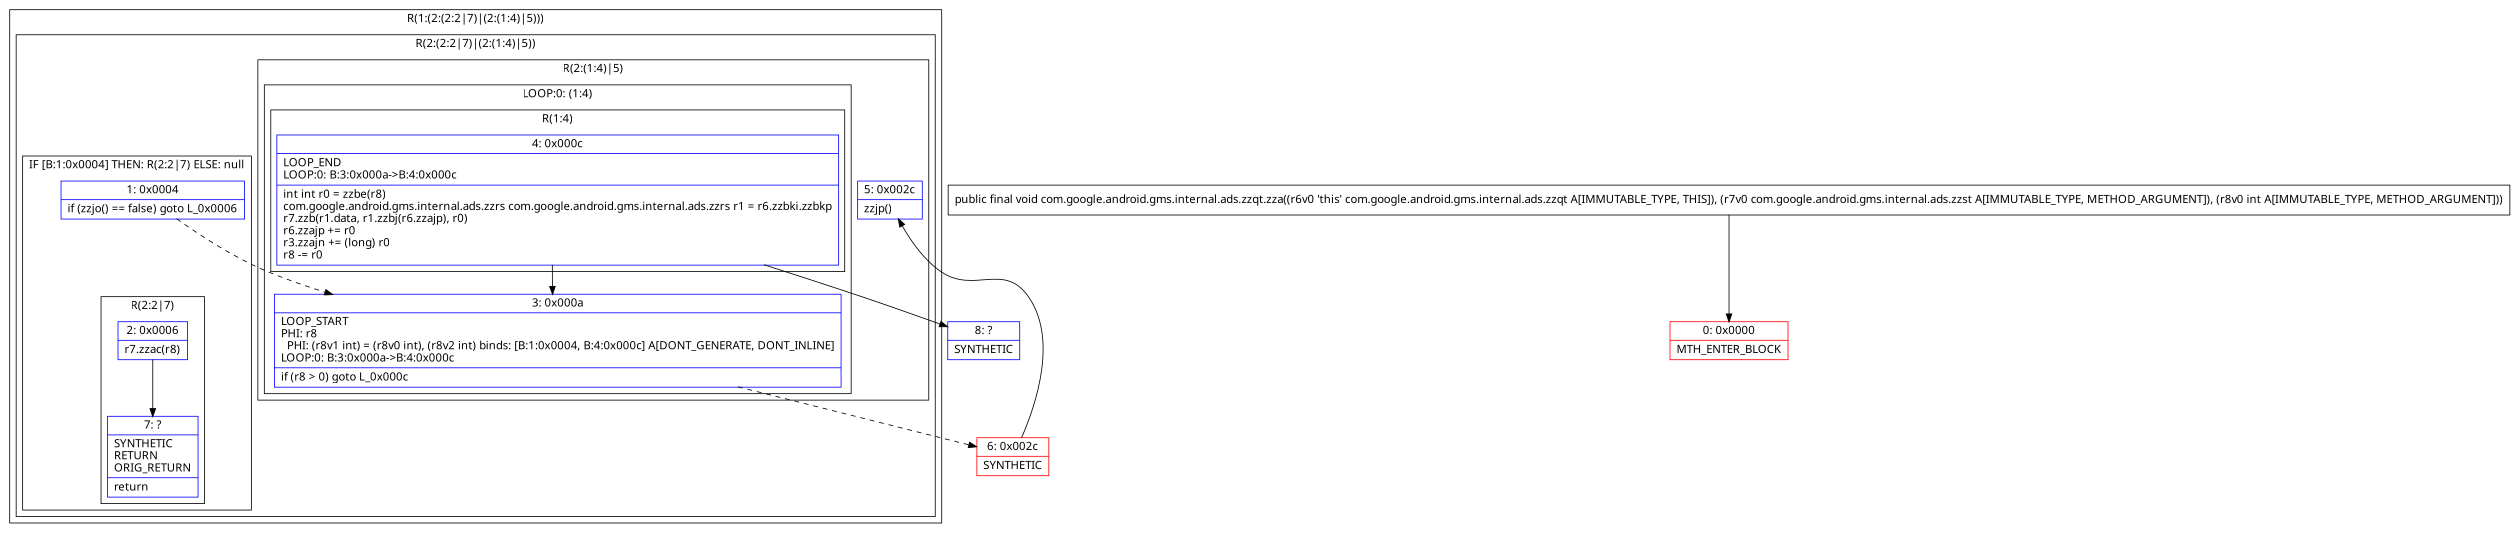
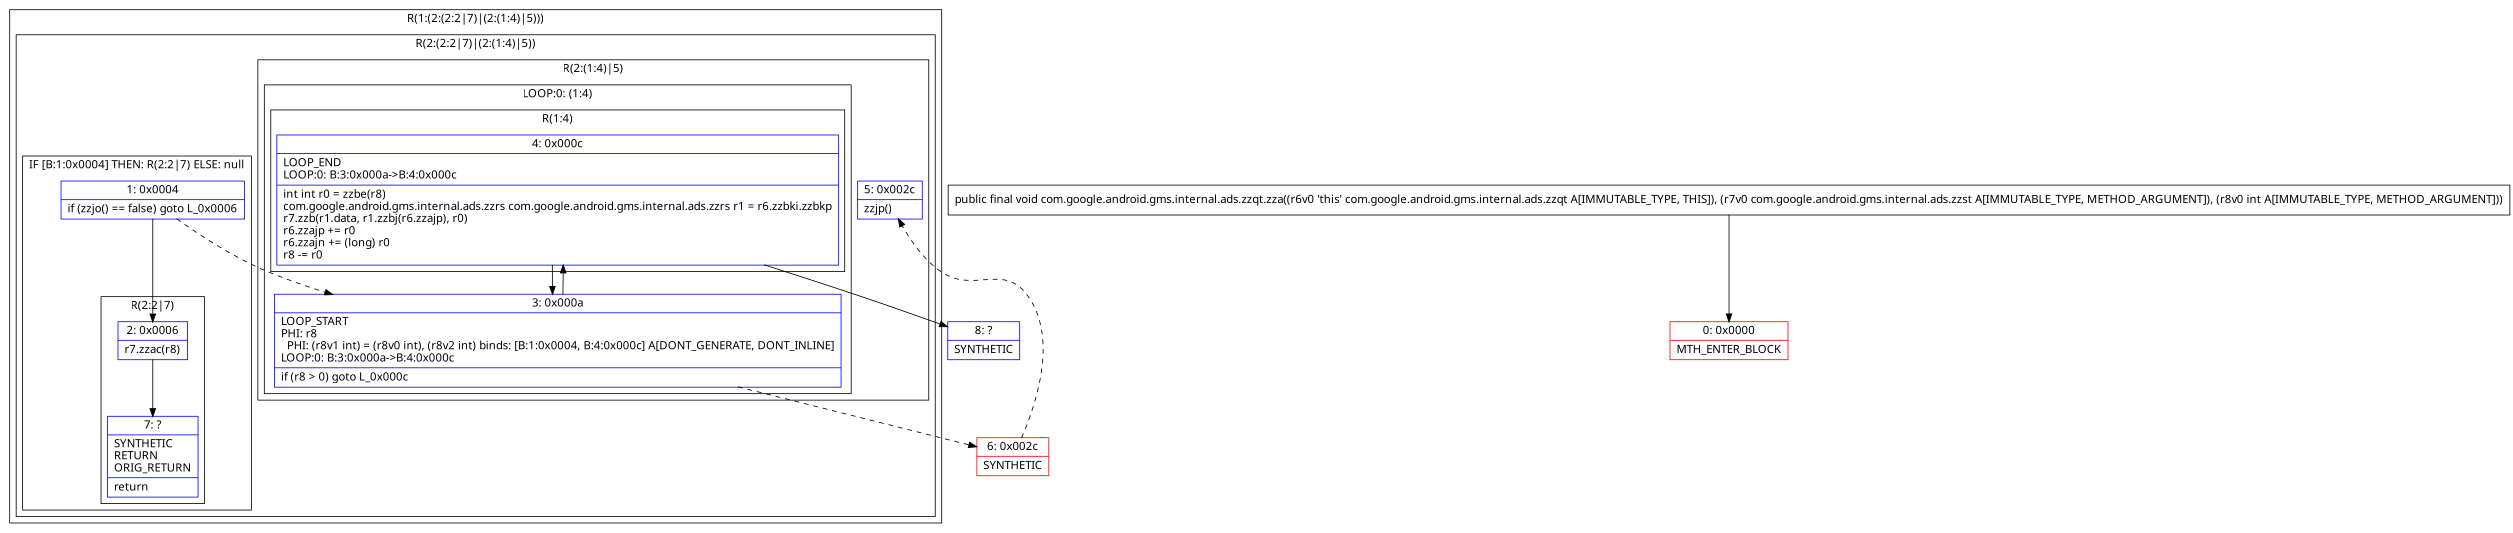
node "4: 0x000c": text "r3.zzajn += (long) r0" -> "r6.zzajn += (long) r0"
edge "1: 0x0004" -> "2: 0x0006": added
edge "3: 0x000a" -> "4: 0x000c": added
edge "6: 0x002c" -> "5: 0x002c": style solid -> dashed
